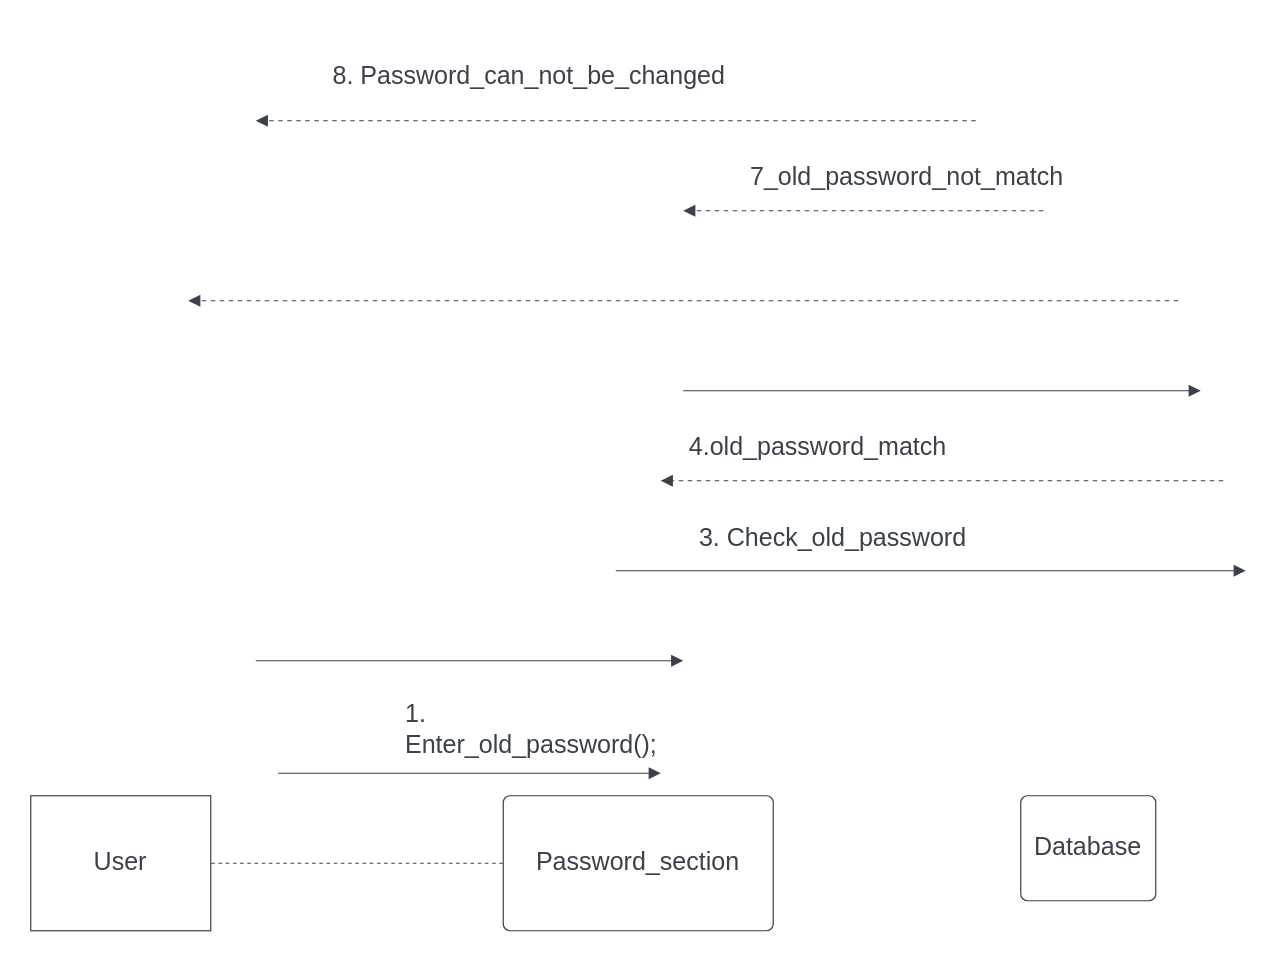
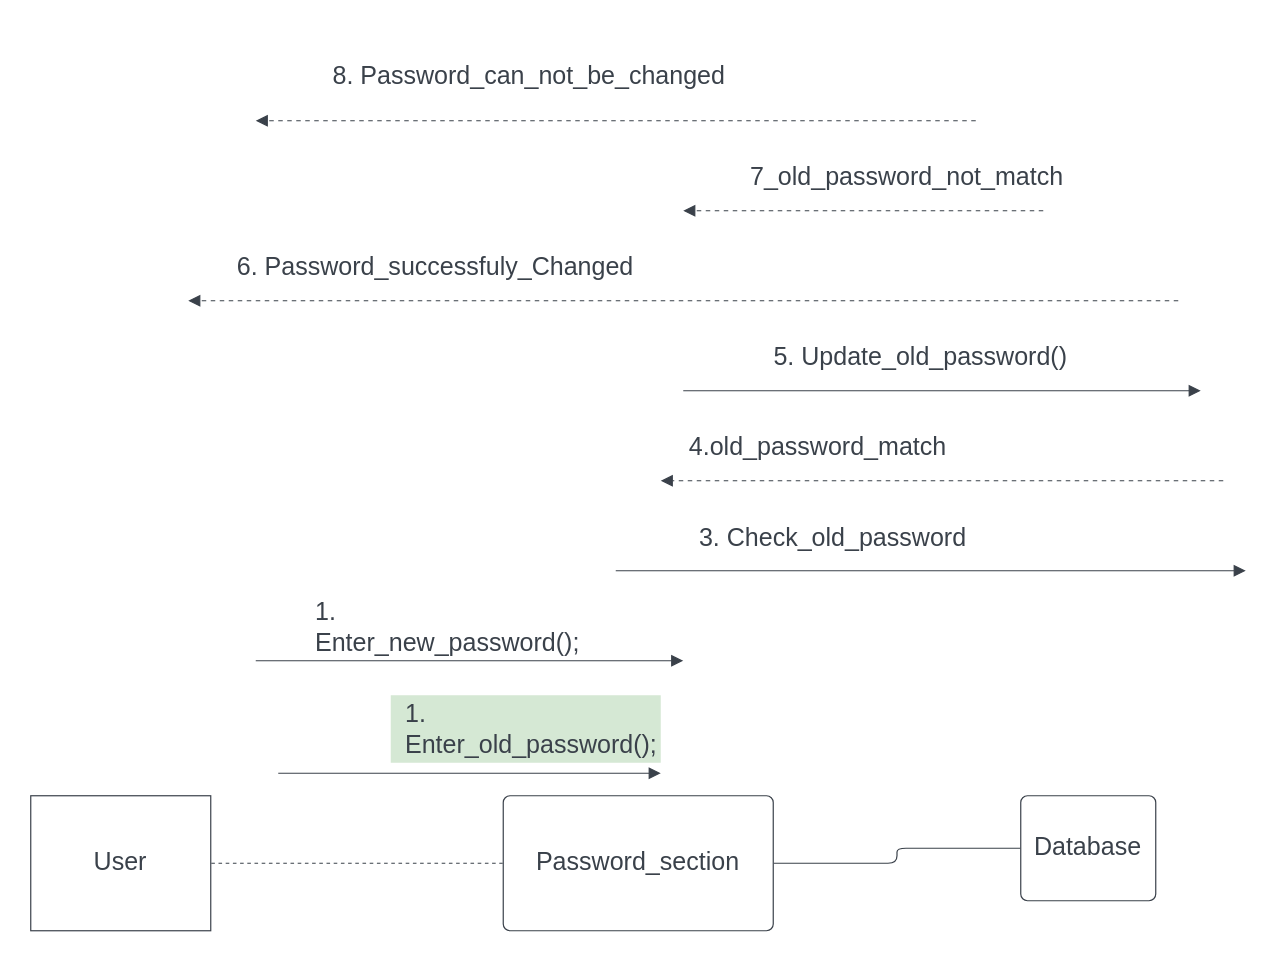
node "6. Password_successfuly_Changed": added
node "5. Update_old_password()": added
node "Enter_new_password();": added
node "Enter_old_password();": fillcolor #ffffff -> #d5e8d4
edge "Database" -- "Password_section": added
